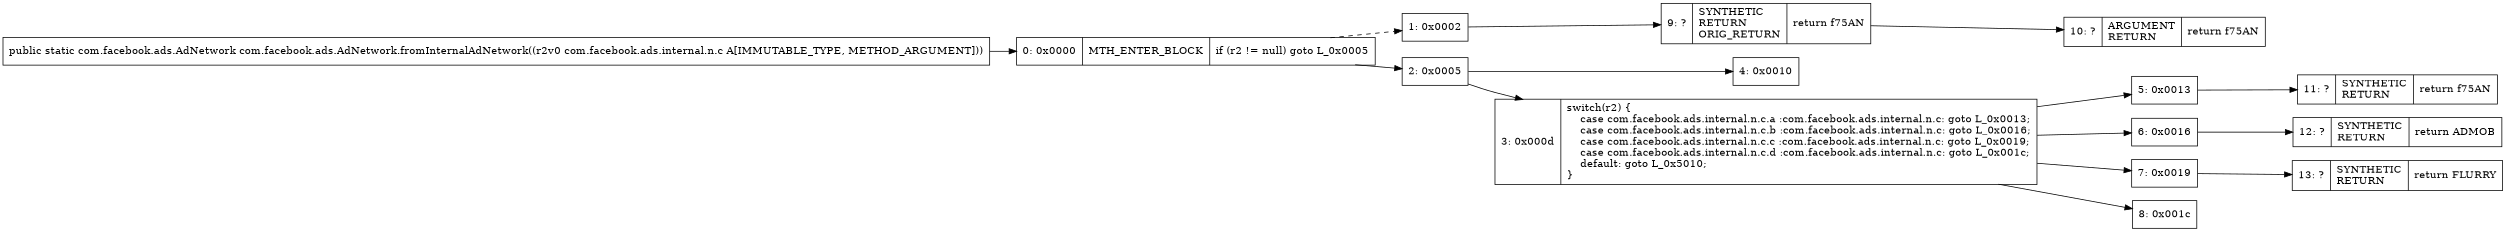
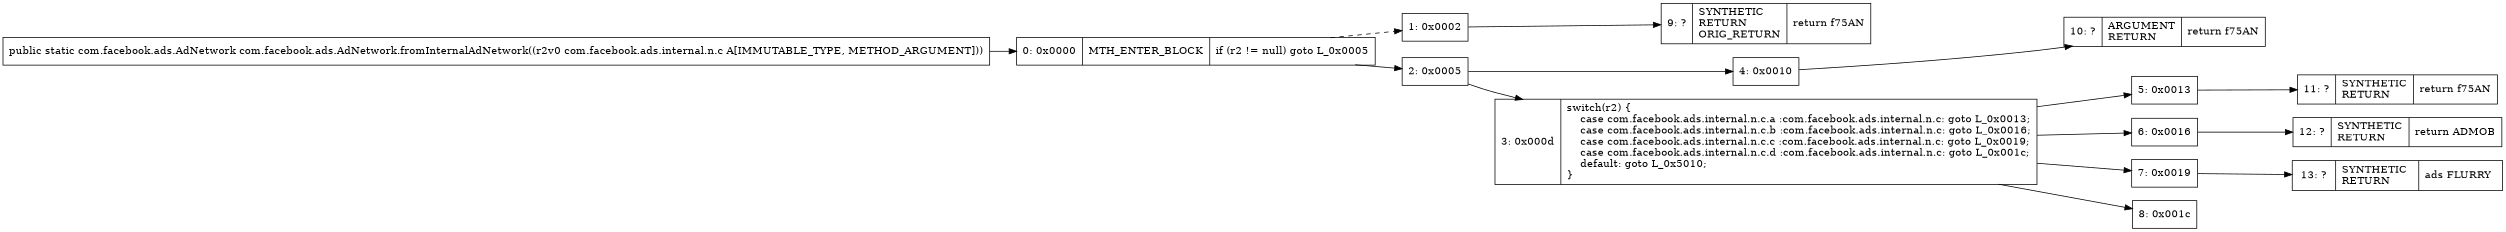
edge "9: ?" -> "10: ?": now "4: 0x0010" -> "10: ?"
node "13: ?": text "return FLURRY" -> "ads FLURRY"
